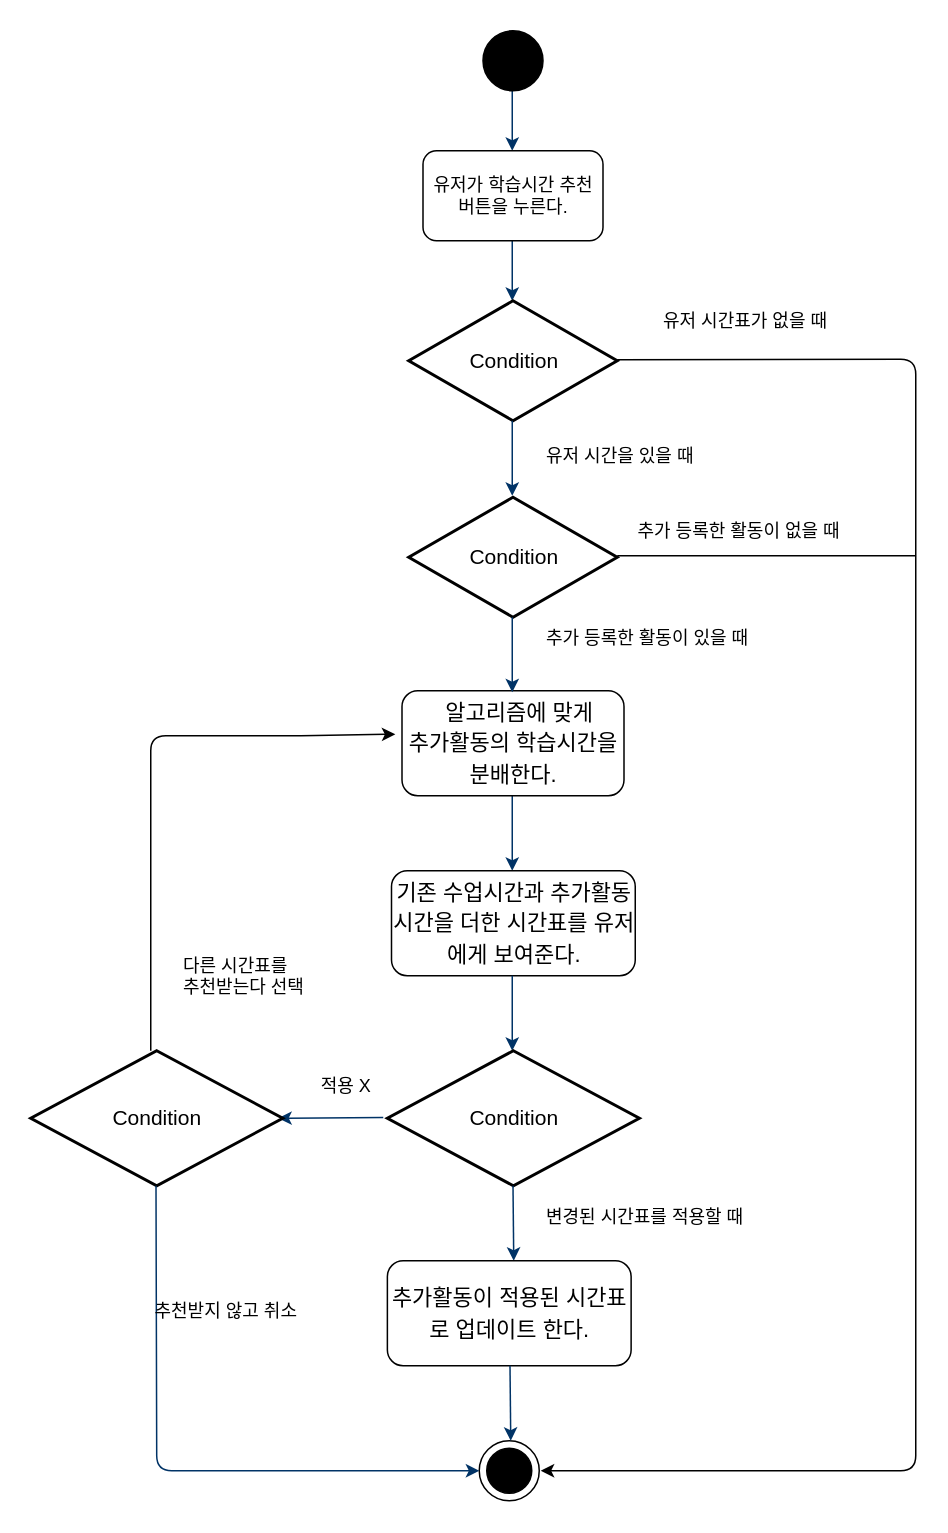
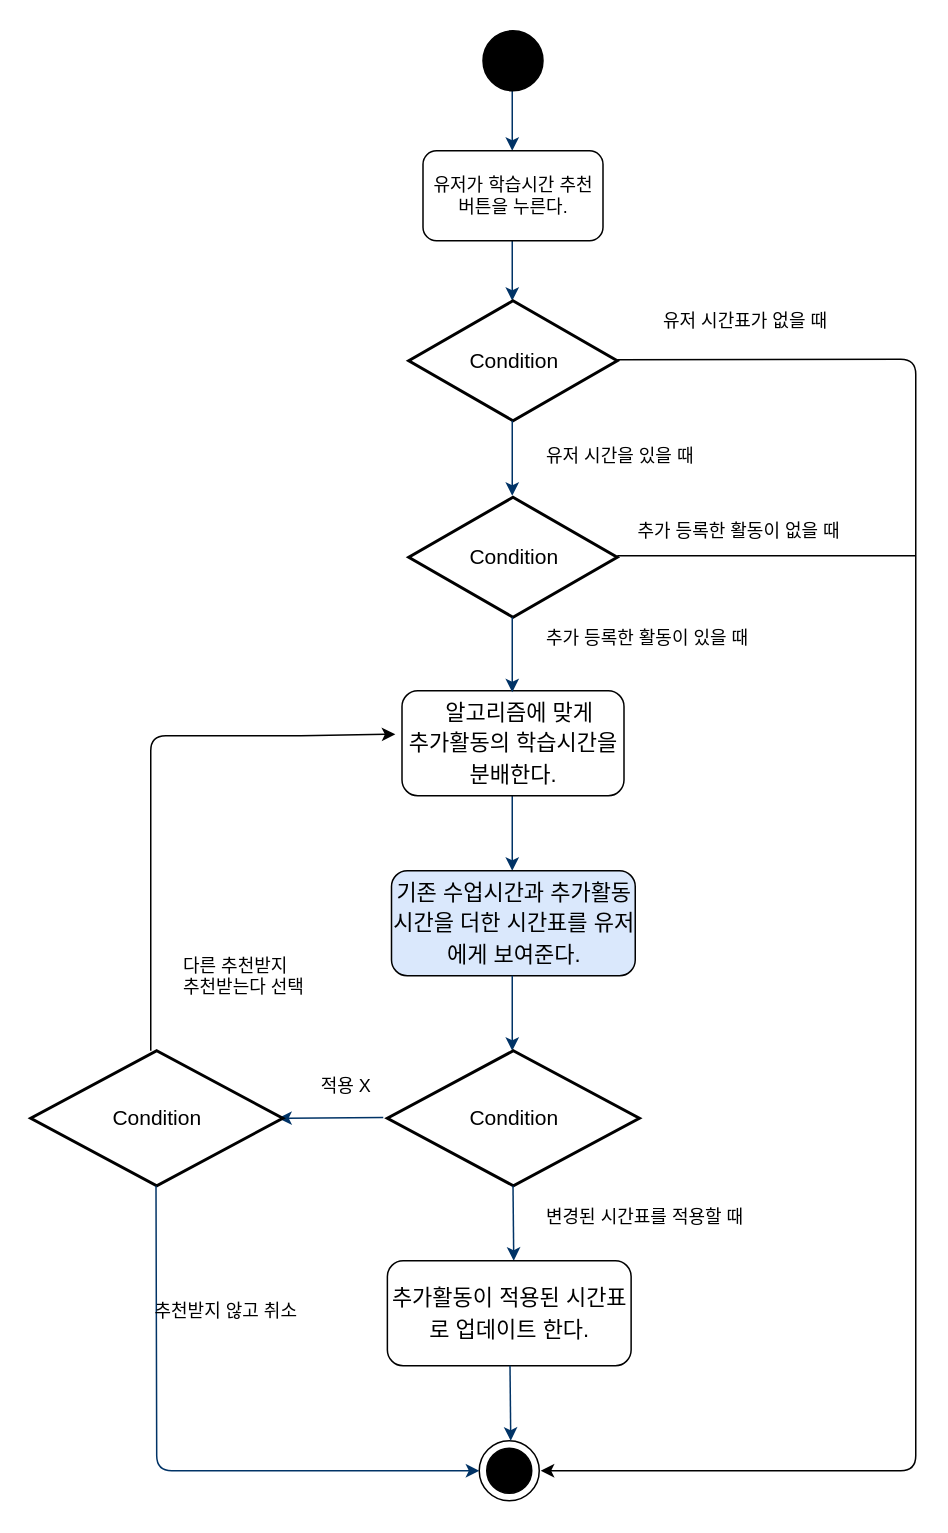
node "기존 수업시간과 추가활동 시간을 더한 시간표를 유저에게 보여준다.": fillcolor #ffffff -> #dae8fc
node "다른 시간표를 추천받는다 선택": label "다른 시간표를 추천받는다 선택" -> "다른 추천받지 추천받는다 선택"
